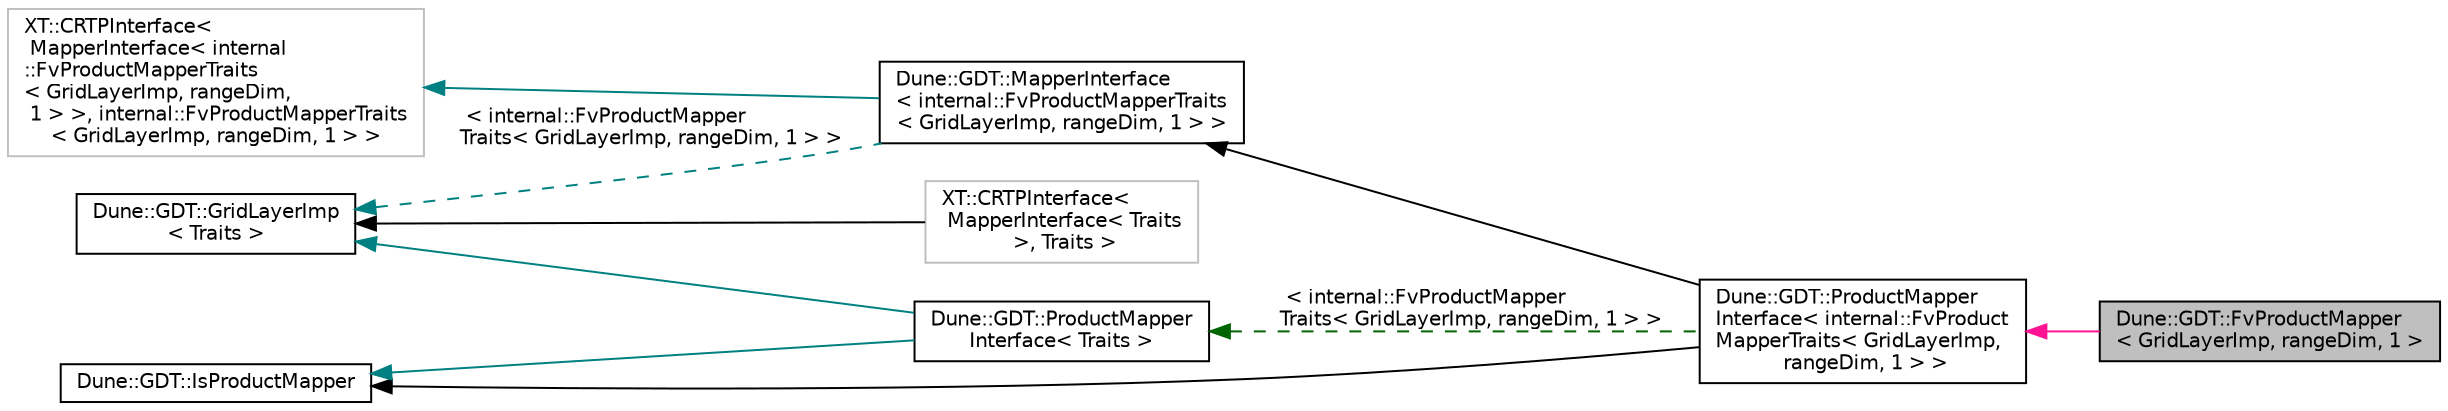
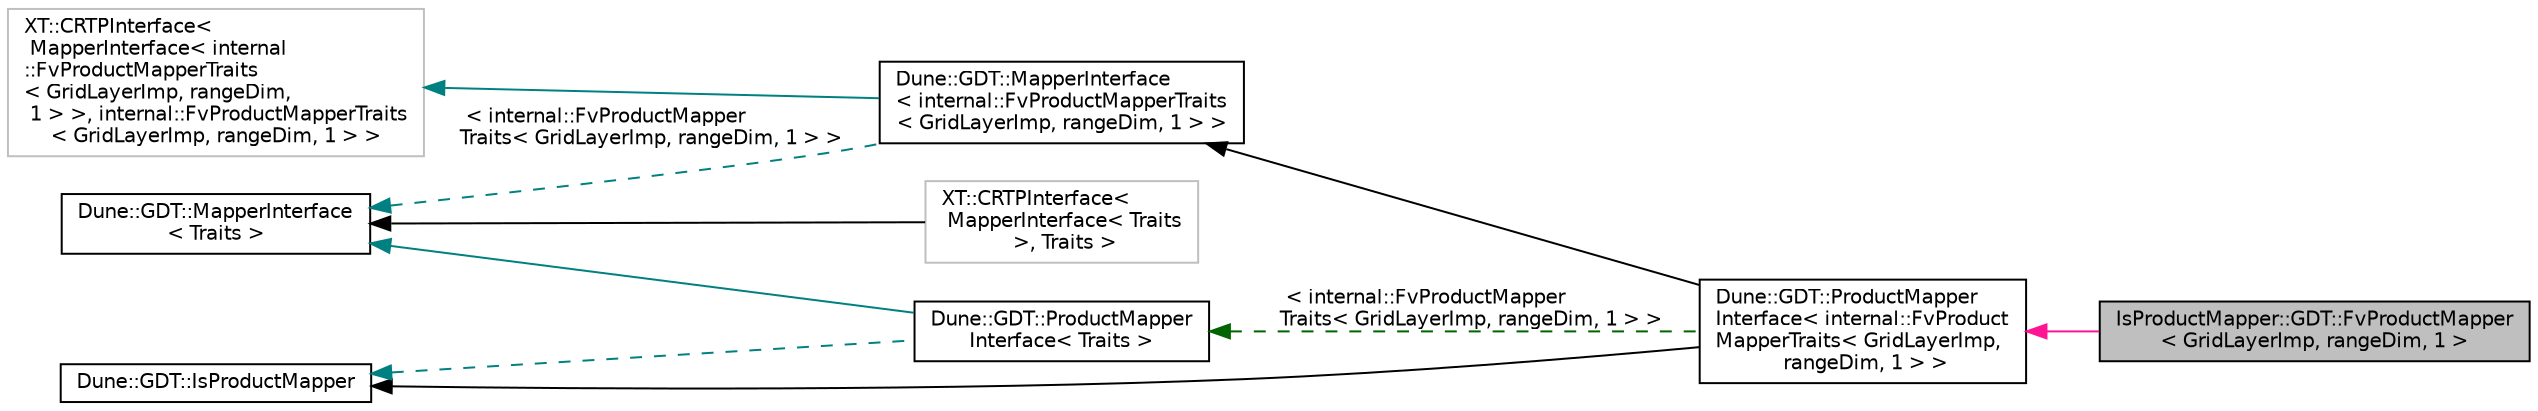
node "Dune::GDT::GridLayerImp < Traits >": label "Dune::GDT::GridLayerImp < Traits >" -> "Dune::GDT::MapperInterface < Traits >"
node "Dune::GDT::FvProductMapper < GridLayerImp, rangeDim, 1 >": label "Dune::GDT::FvProductMapper < GridLayerImp, rangeDim, 1 >" -> "IsProductMapper::GDT::FvProductMapper < GridLayerImp, rangeDim, 1 >"
edge "Dune::GDT::ProductMapper Interface< Traits >" -> "Dune::GDT::IsProductMapper": style solid -> dashed
